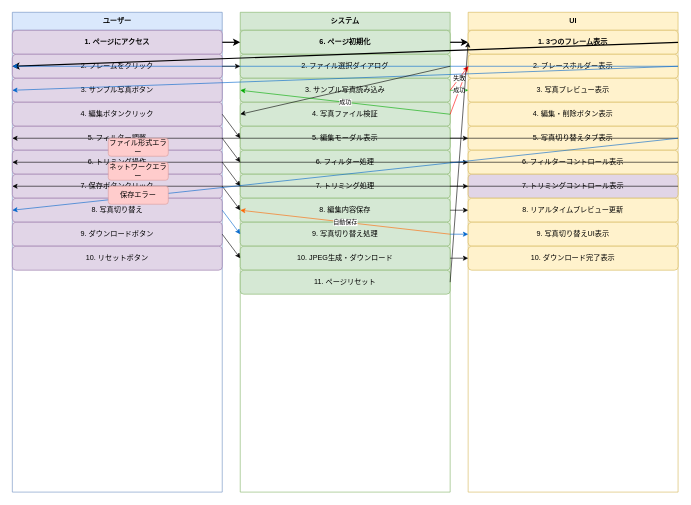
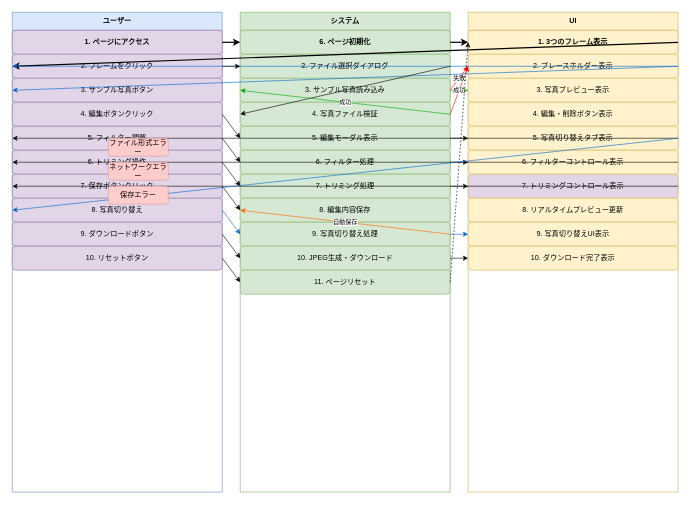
edge "2. プレースホルダー表示" -- "4. 写真ファイル検証": arrowhead none -> classic
edge "11. ページリセット" -> "1. 3つのフレーム表示": style solid -> dashed
edge "8. 編集内容保存" -> "8. リアルタイムプレビュー更新": removed
edge "10. リセットボタン" -> "11. ページリセット": added
